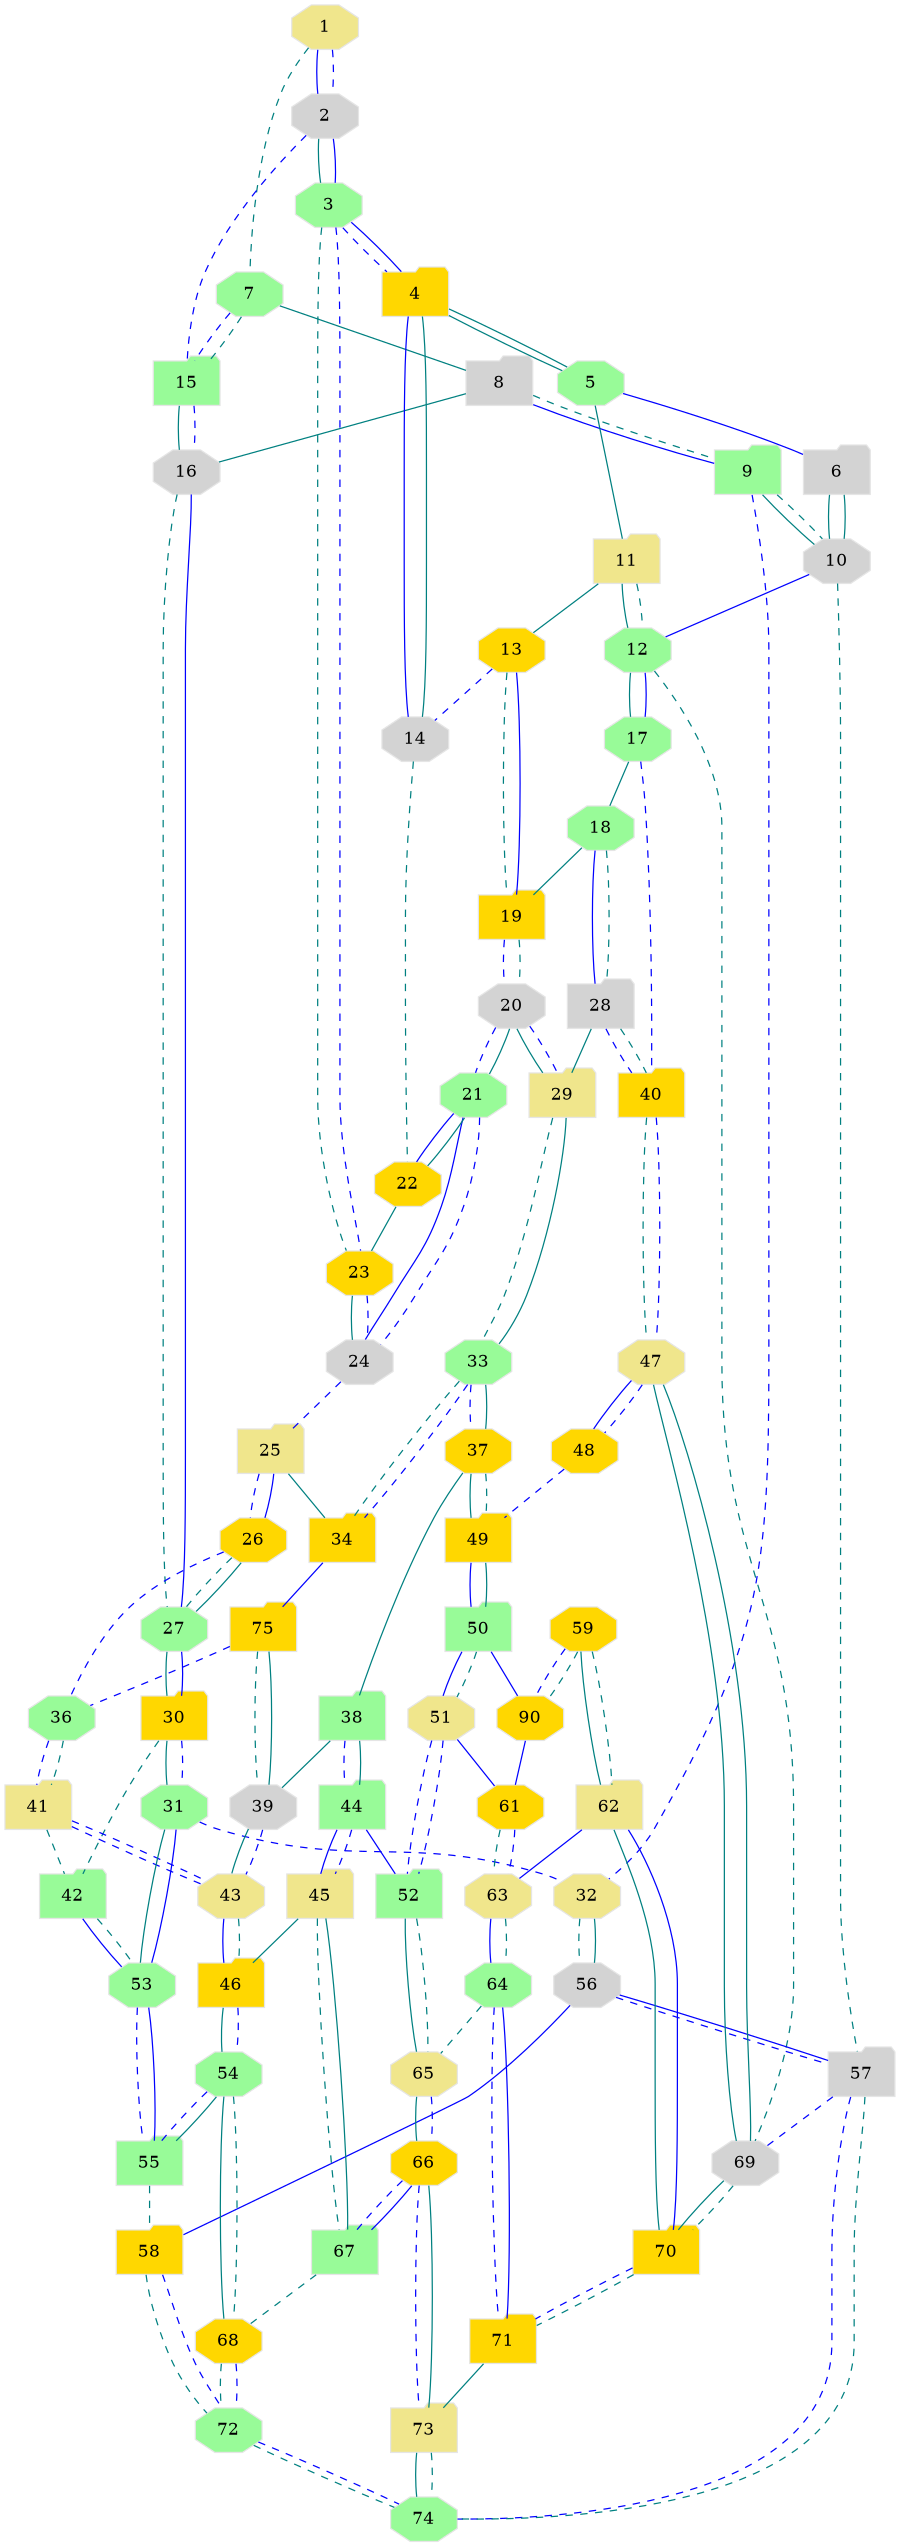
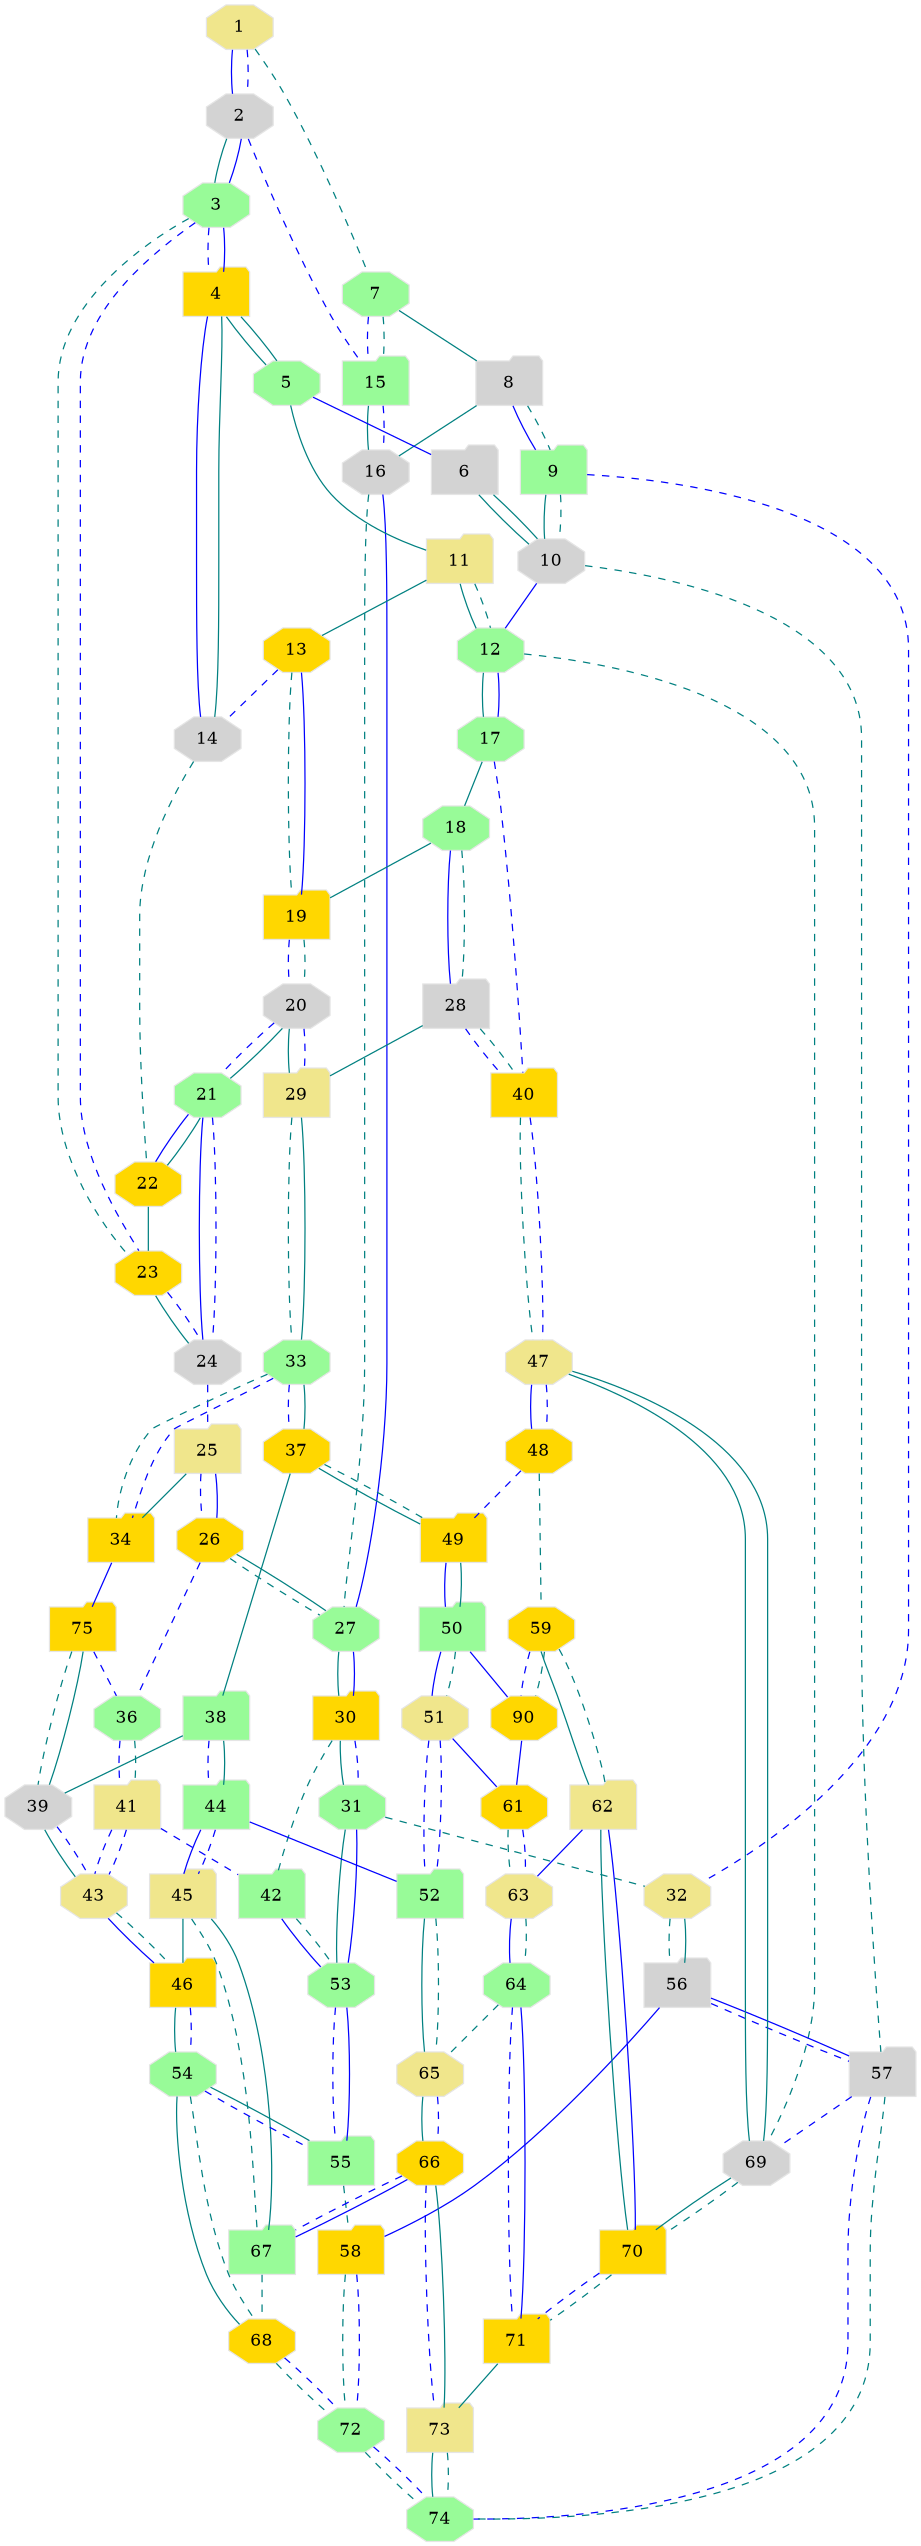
edge "48" -- "59": added
edge "31" -- "32": color blue -> teal
edge "41" -- "42": color teal -> blue
node "56": shape octagon -> folder
